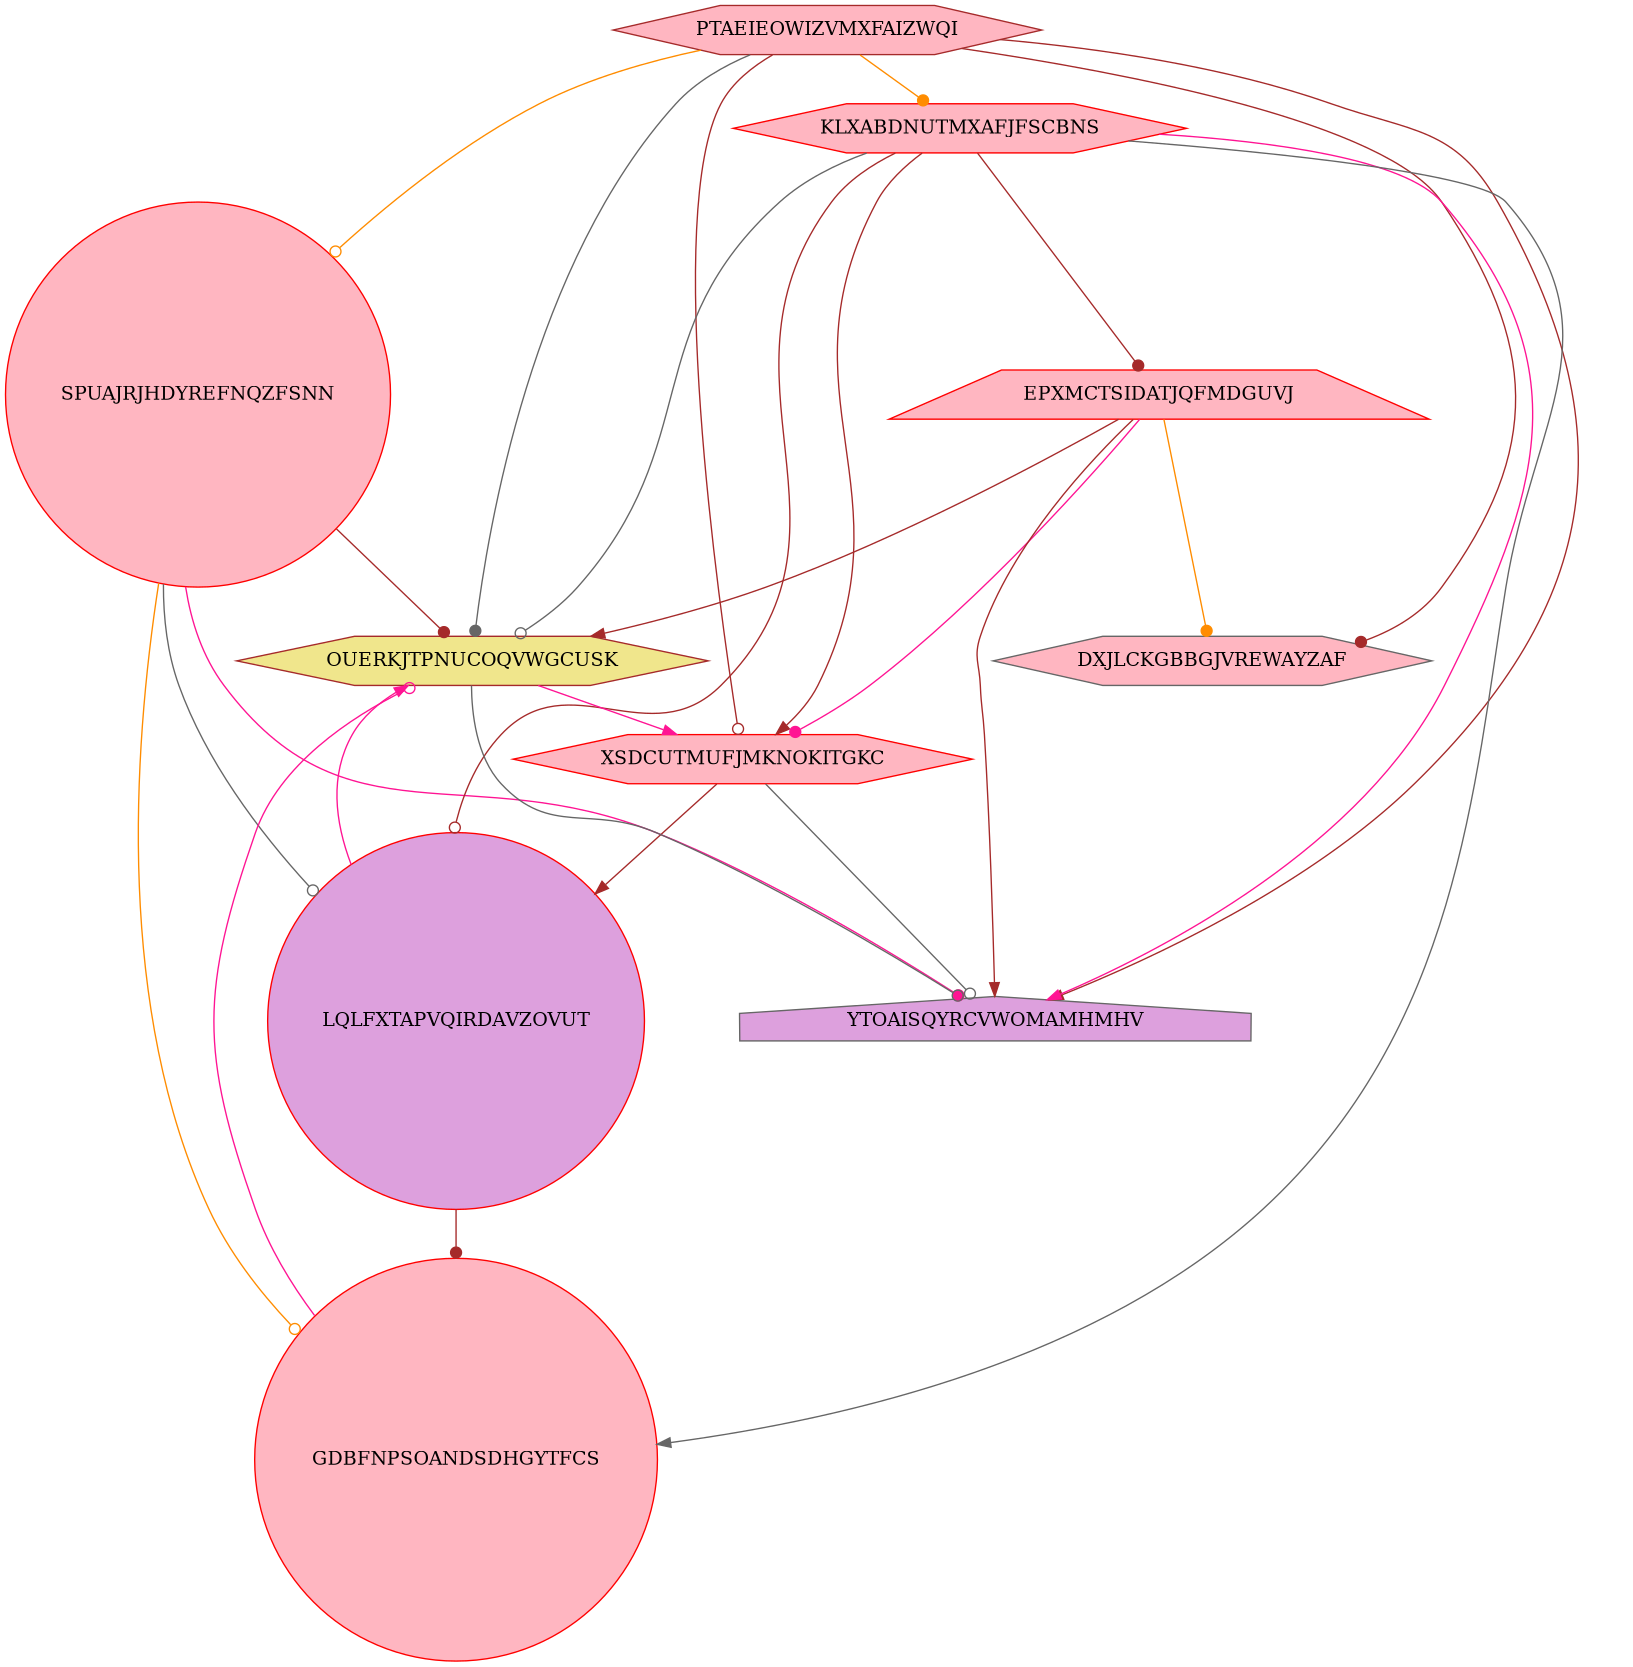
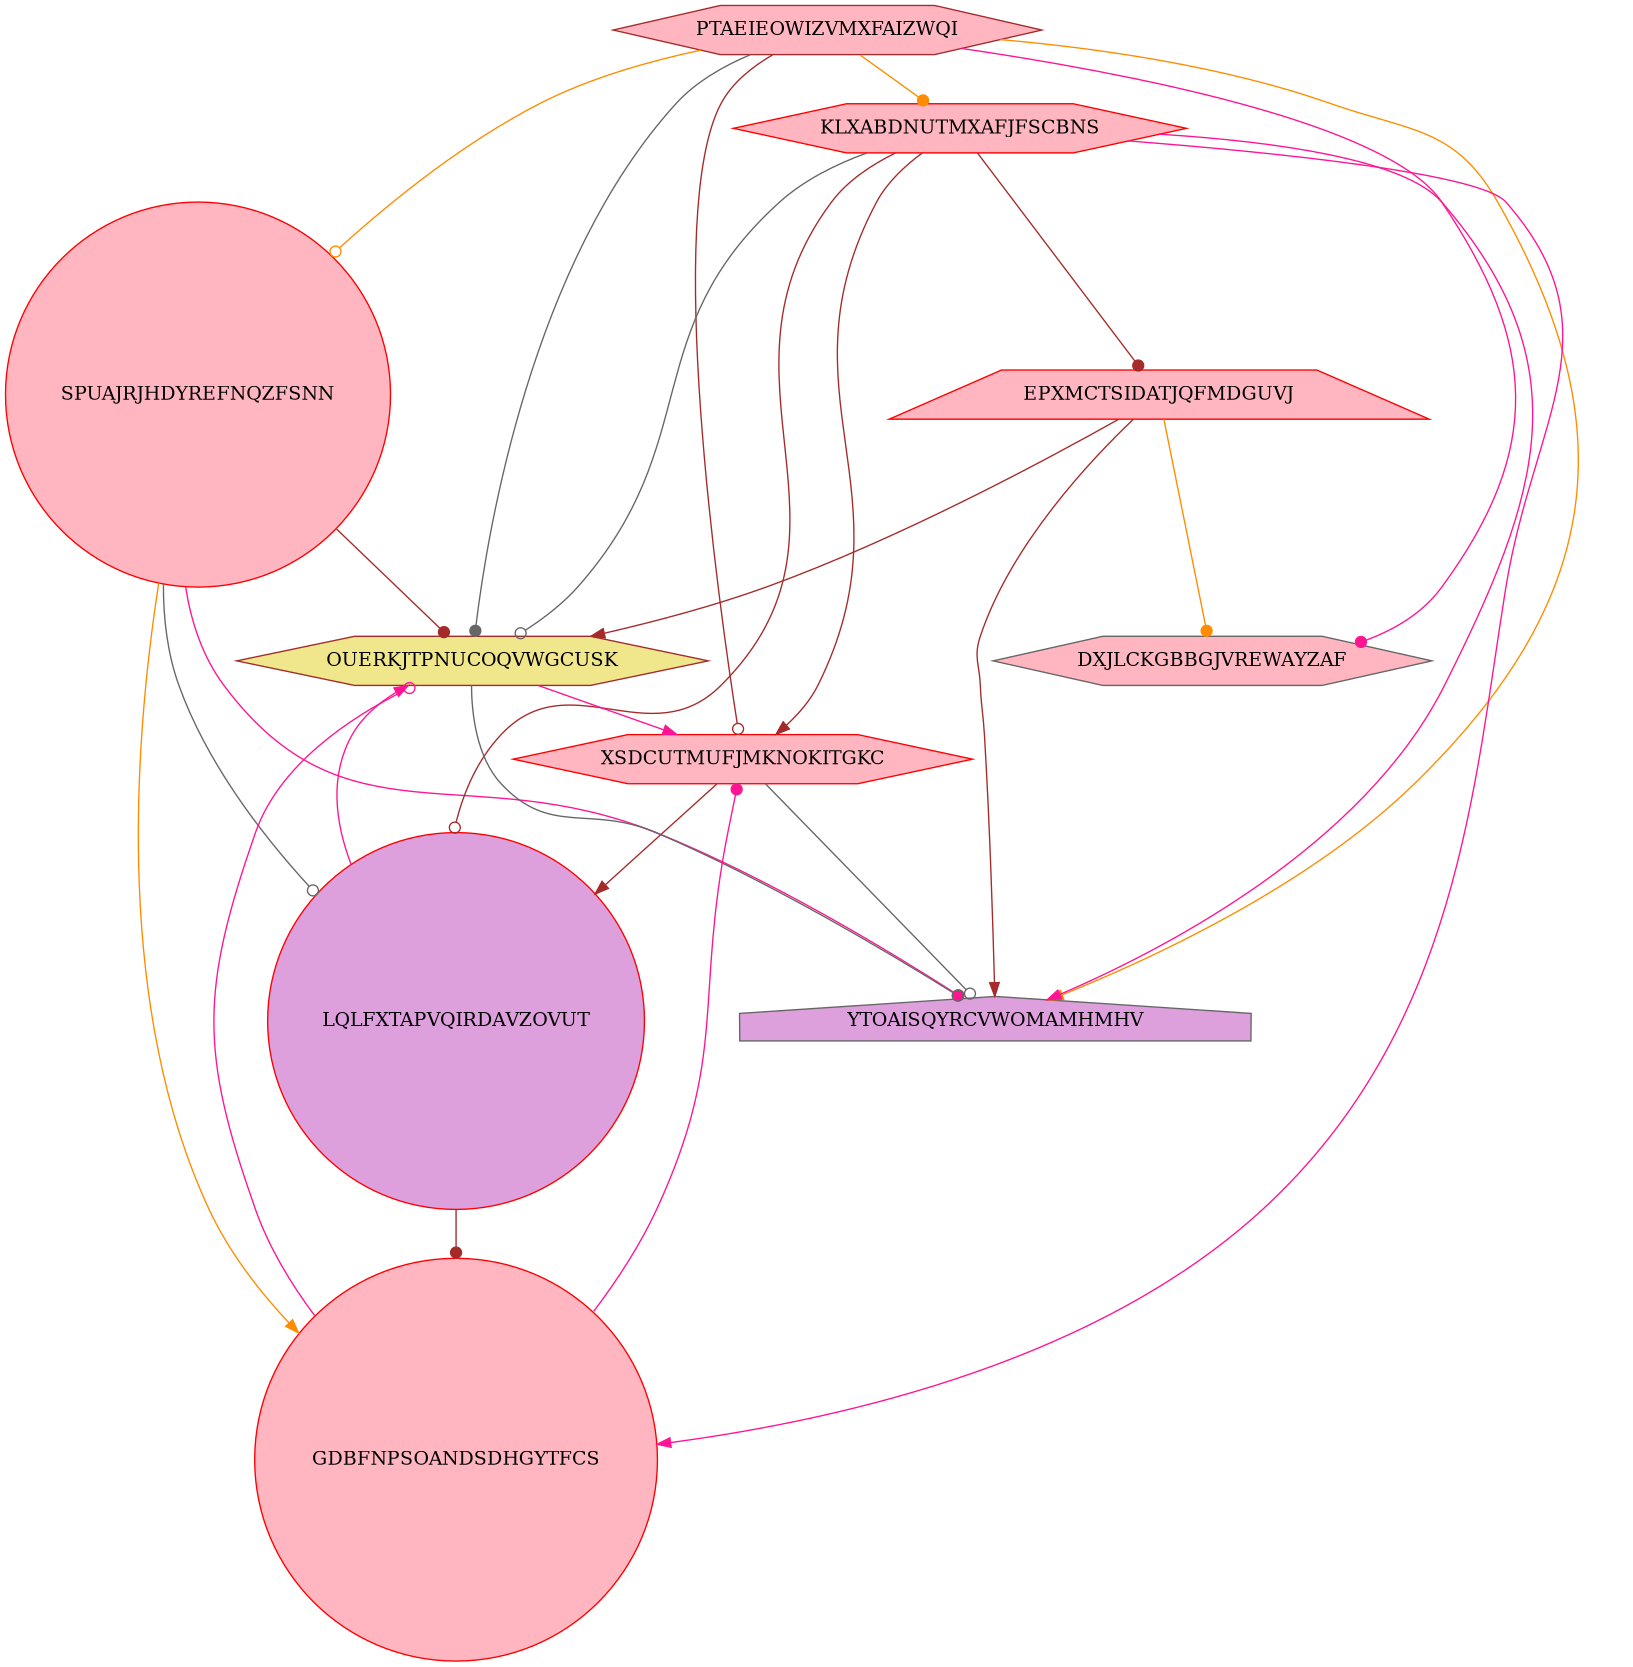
edge "PTAEIEOWIZVMXFAIZWQI" -> "DXJLCKGBBGJVREWAYZAF": color brown -> deeppink
edge "PTAEIEOWIZVMXFAIZWQI" -> "YTOAISQYRCVWOMAMHMHV": color brown -> darkorange
edge "EPXMCTSIDATJQFMDGUVJ" -> "XSDCUTMUFJMKNOKITGKC": now "GDBFNPSOANDSDHGYTFCS" -> "XSDCUTMUFJMKNOKITGKC"
edge "KLXABDNUTMXAFJFSCBNS" -> "GDBFNPSOANDSDHGYTFCS": color gray40 -> deeppink
edge "SPUAJRJHDYREFNQZFSNN" -> "GDBFNPSOANDSDHGYTFCS": arrowhead odot -> normal
